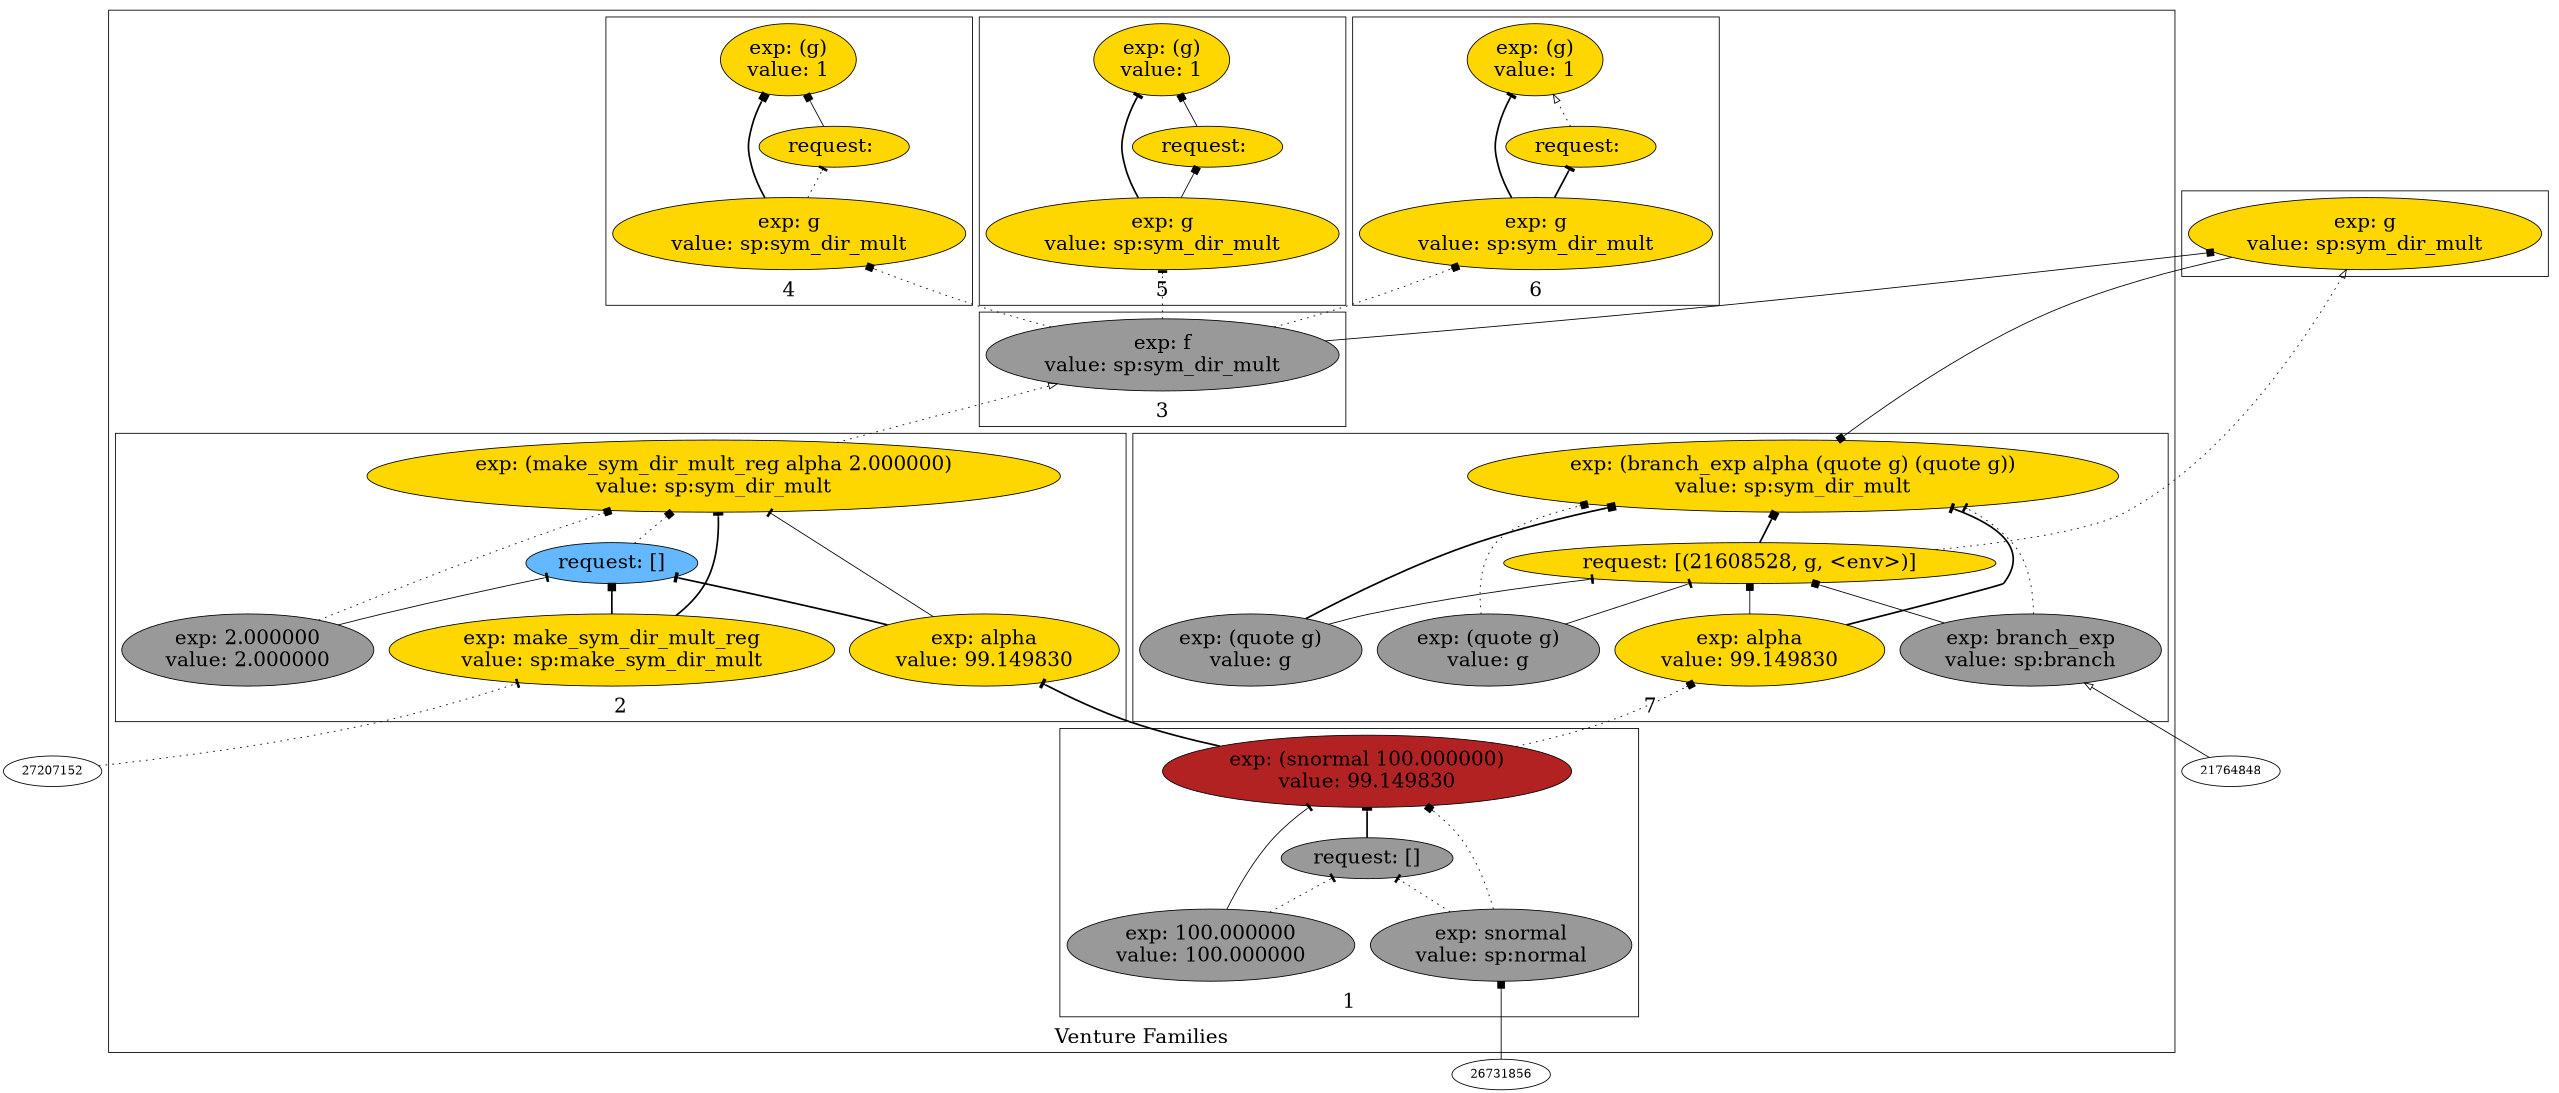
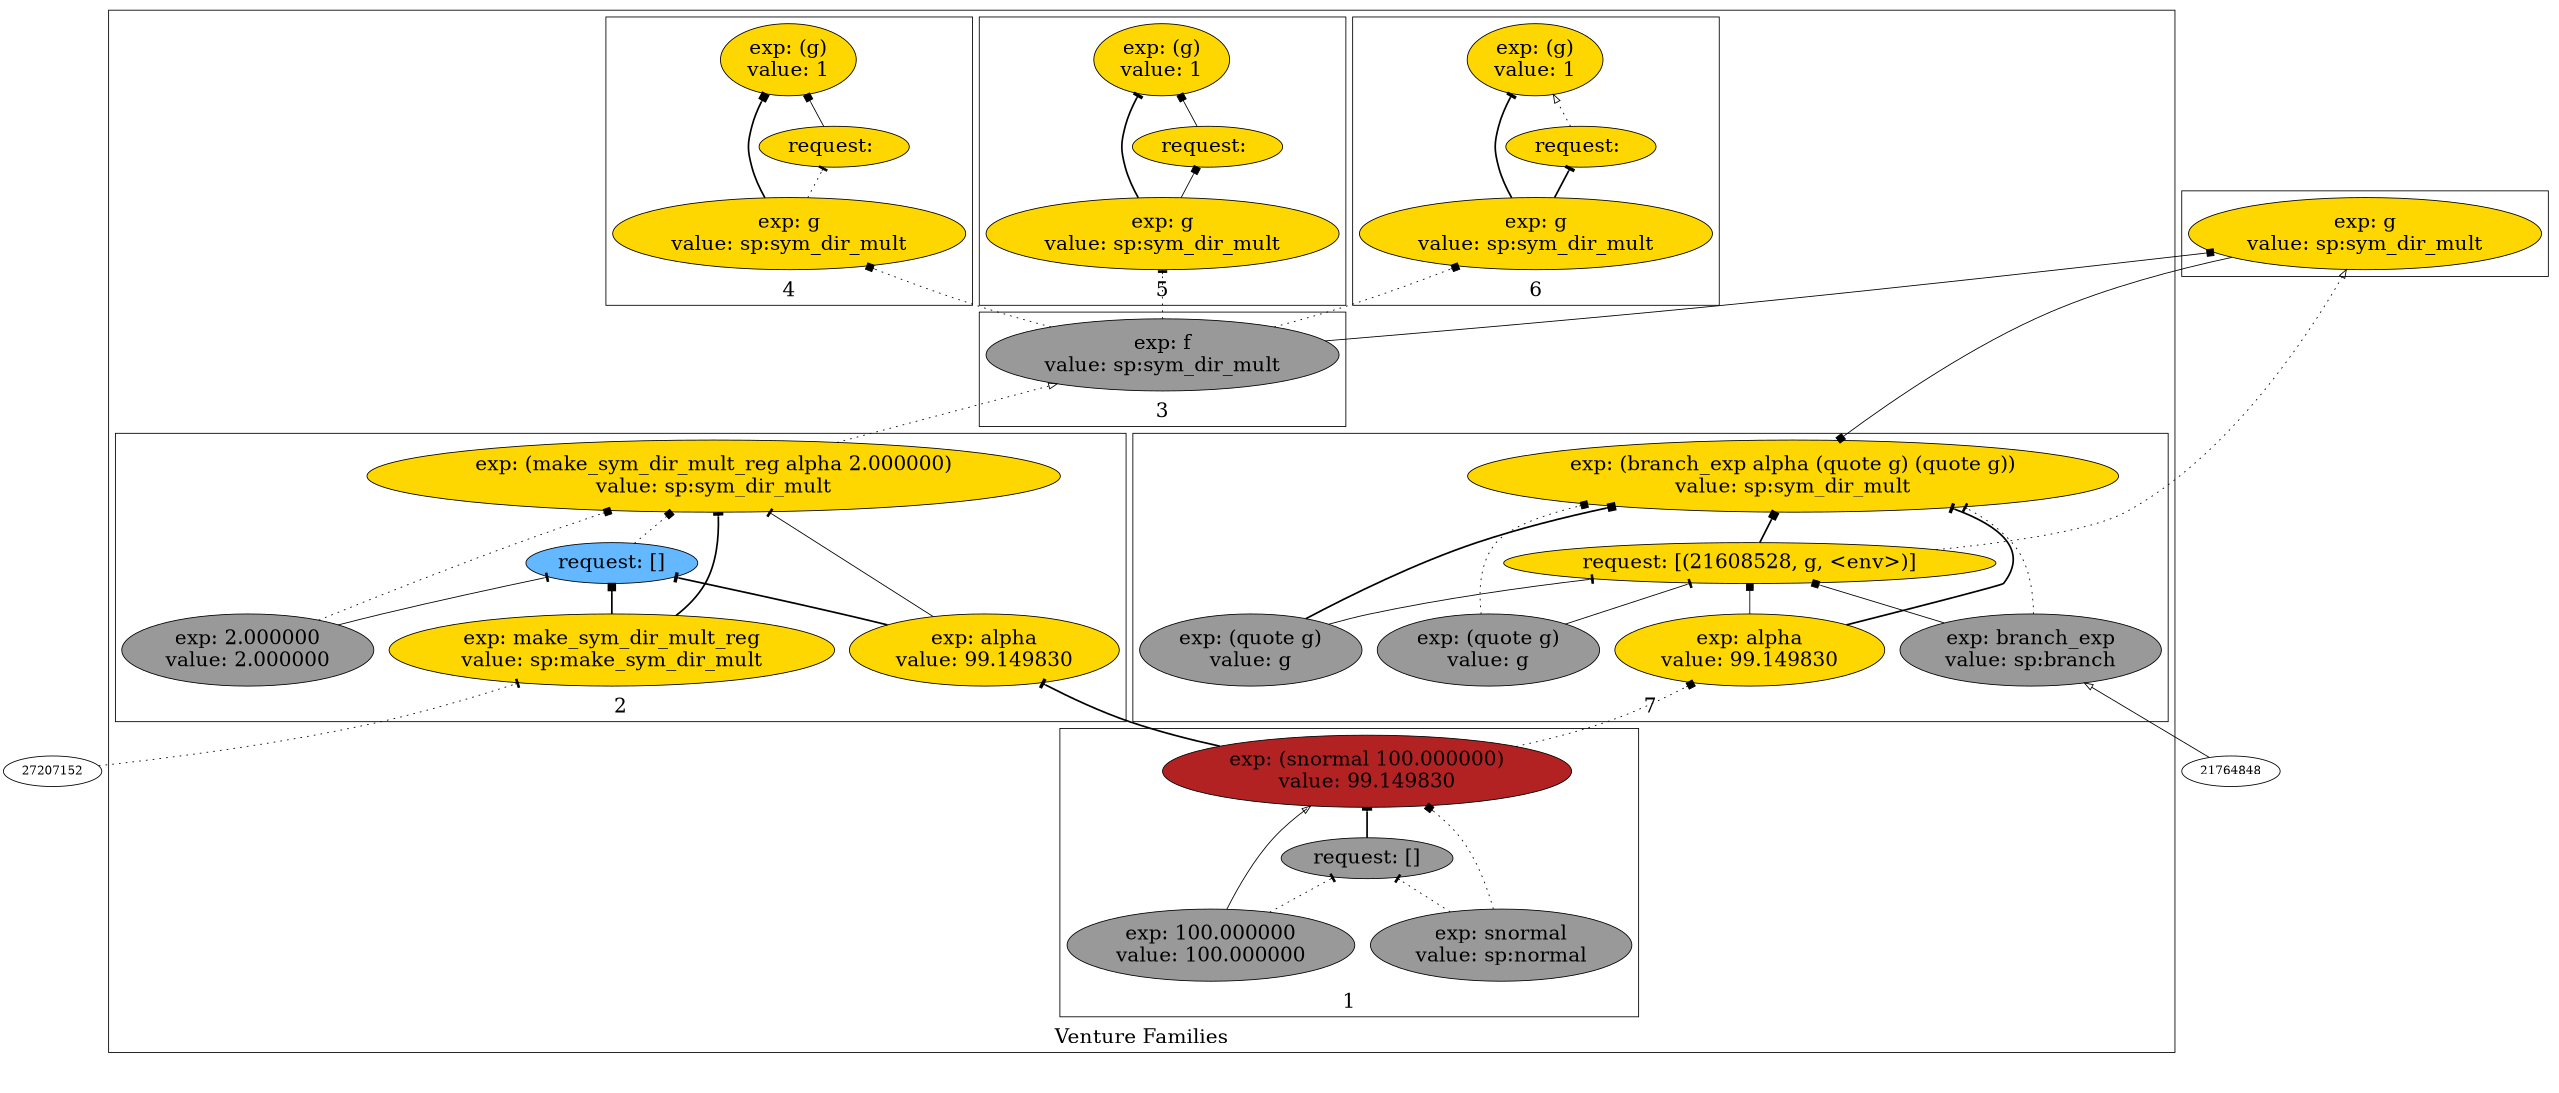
edge "exp: 100.000000 value: 100.000000" -> "exp: (snormal 100.000000) value: 99.149830": arrowhead tee -> onormal
node "26731856": removed
